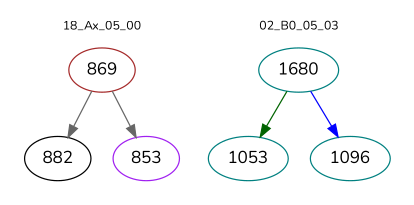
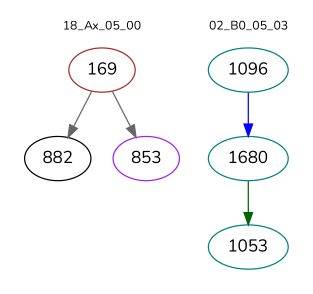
node "869": label "869" -> "169"
edge "1680" -> "1096": reversed
